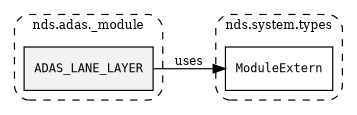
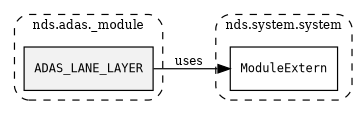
cluster "nds.system.types": label "nds.system.types" -> "nds.system.system"
